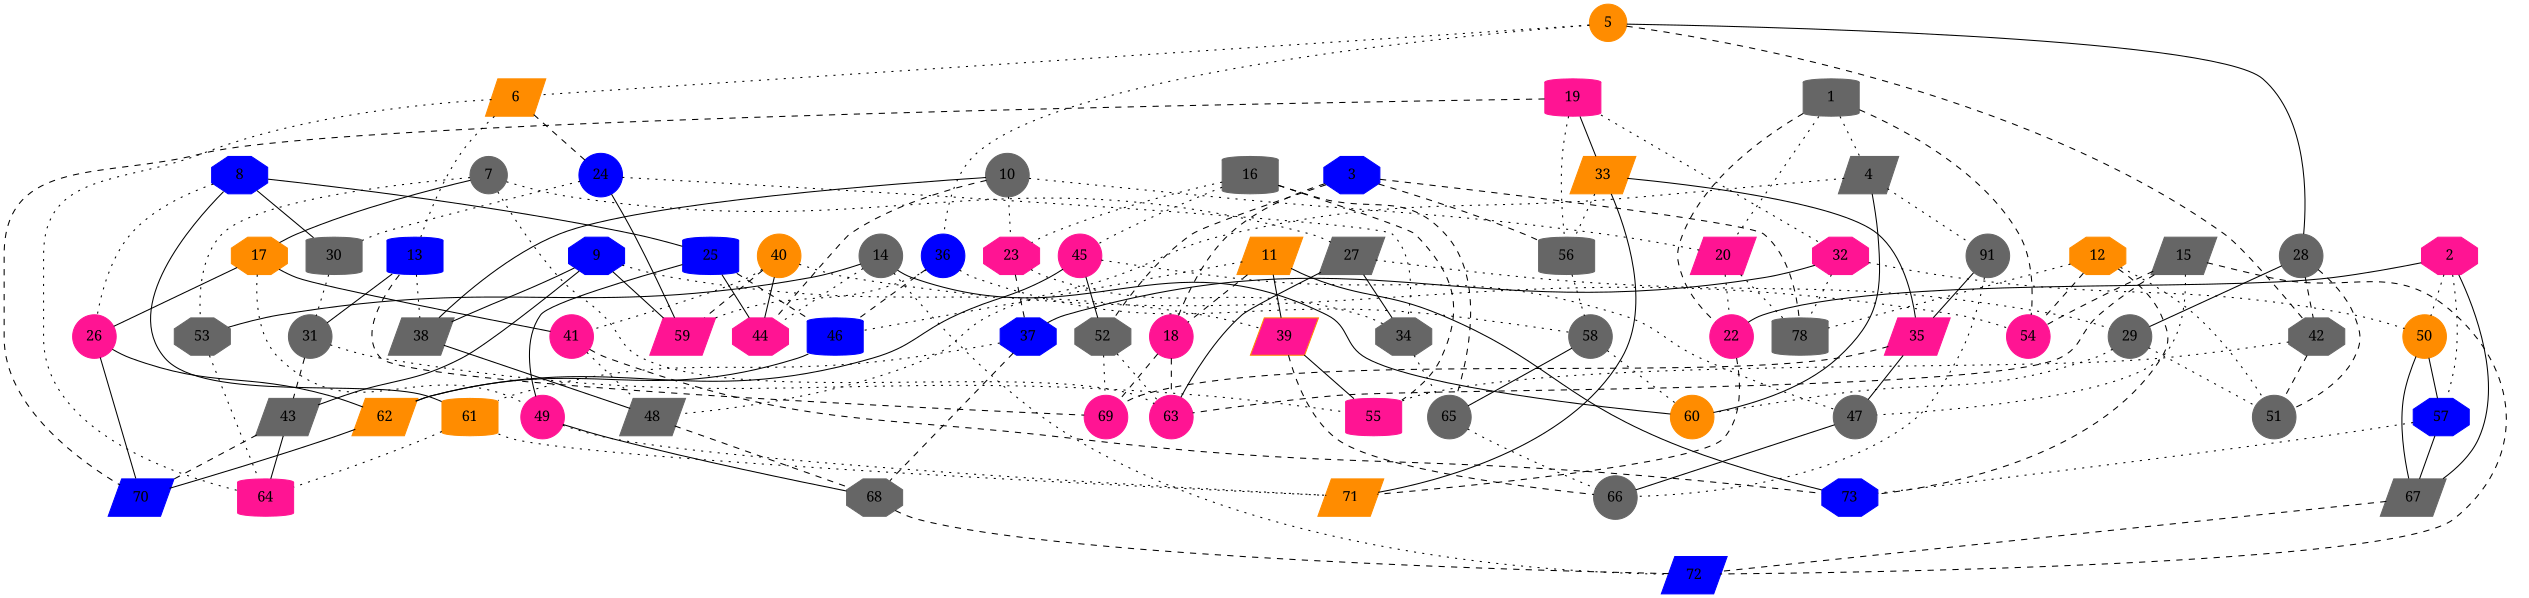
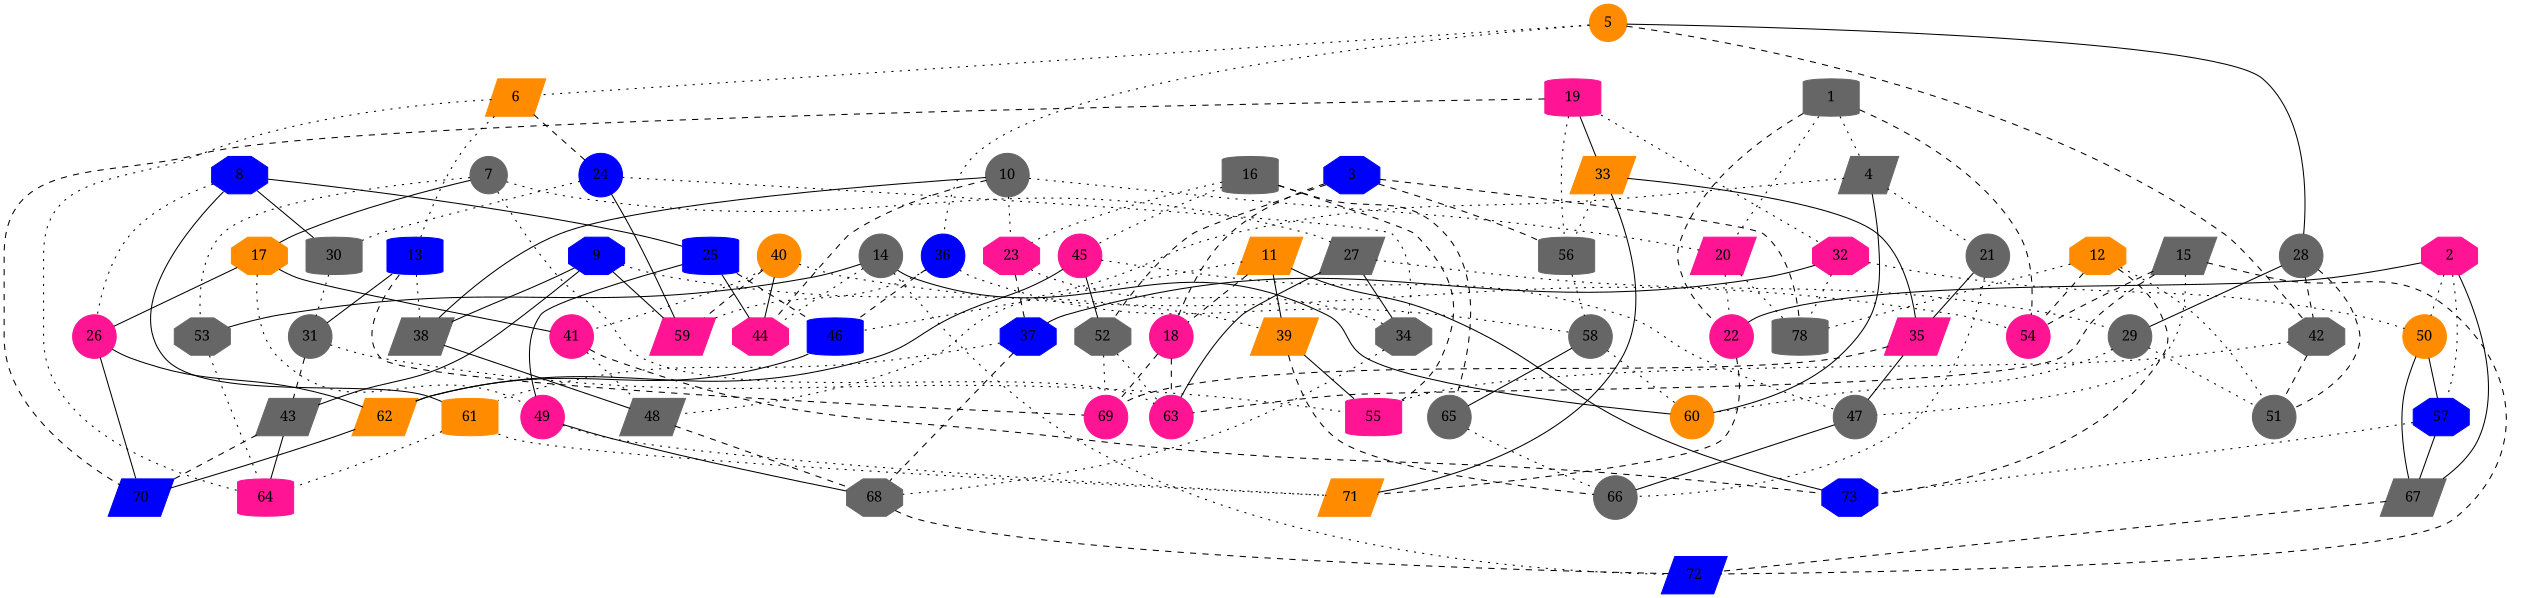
node "91": label "91" -> "21"
node "39": fillcolor deeppink -> darkorange
edge "34" -- "65": now "34" -- "68"
